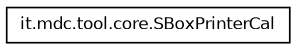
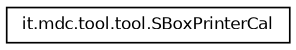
node "it.mdc.tool.core.SBoxPrinterCal": label "it.mdc.tool.core.SBoxPrinterCal" -> "it.mdc.tool.tool.SBoxPrinterCal"
